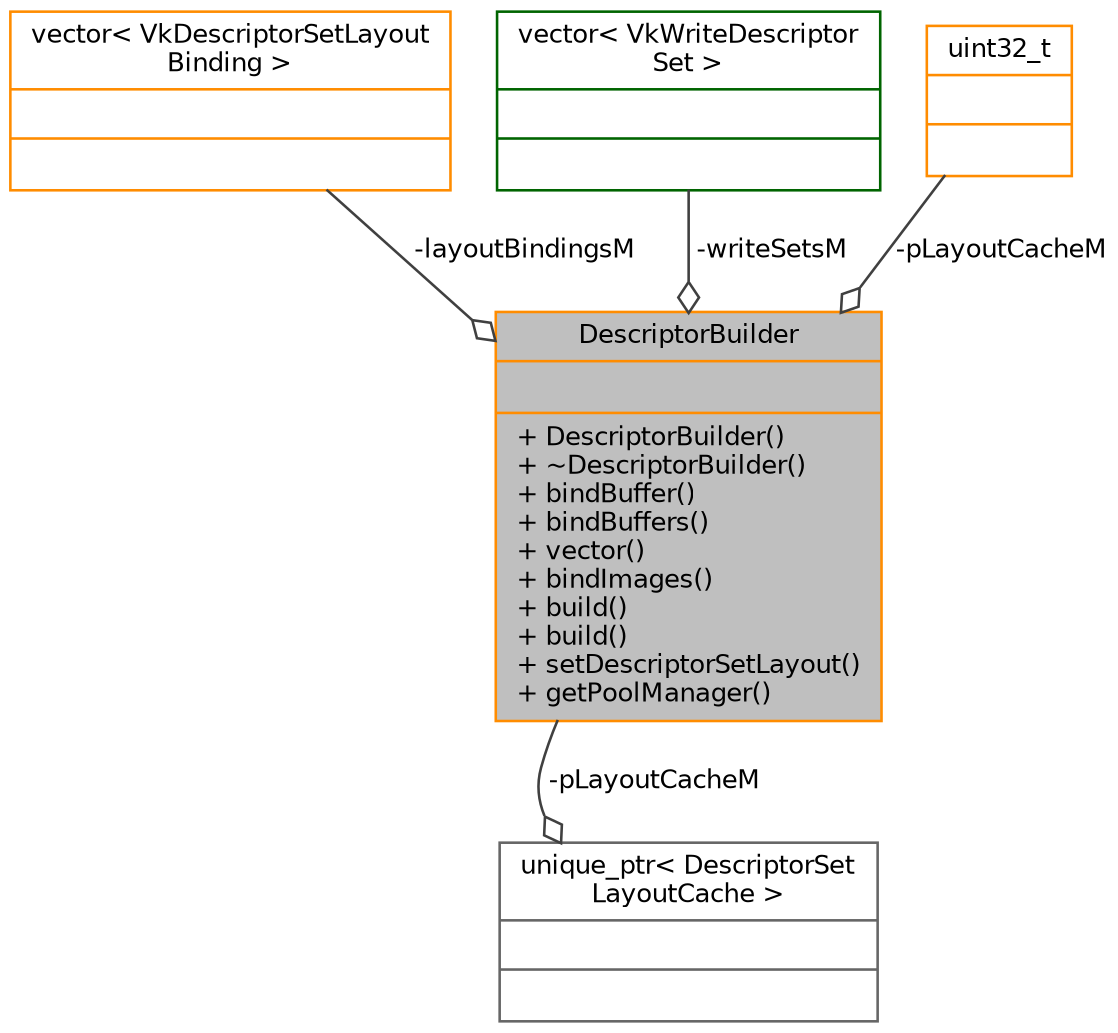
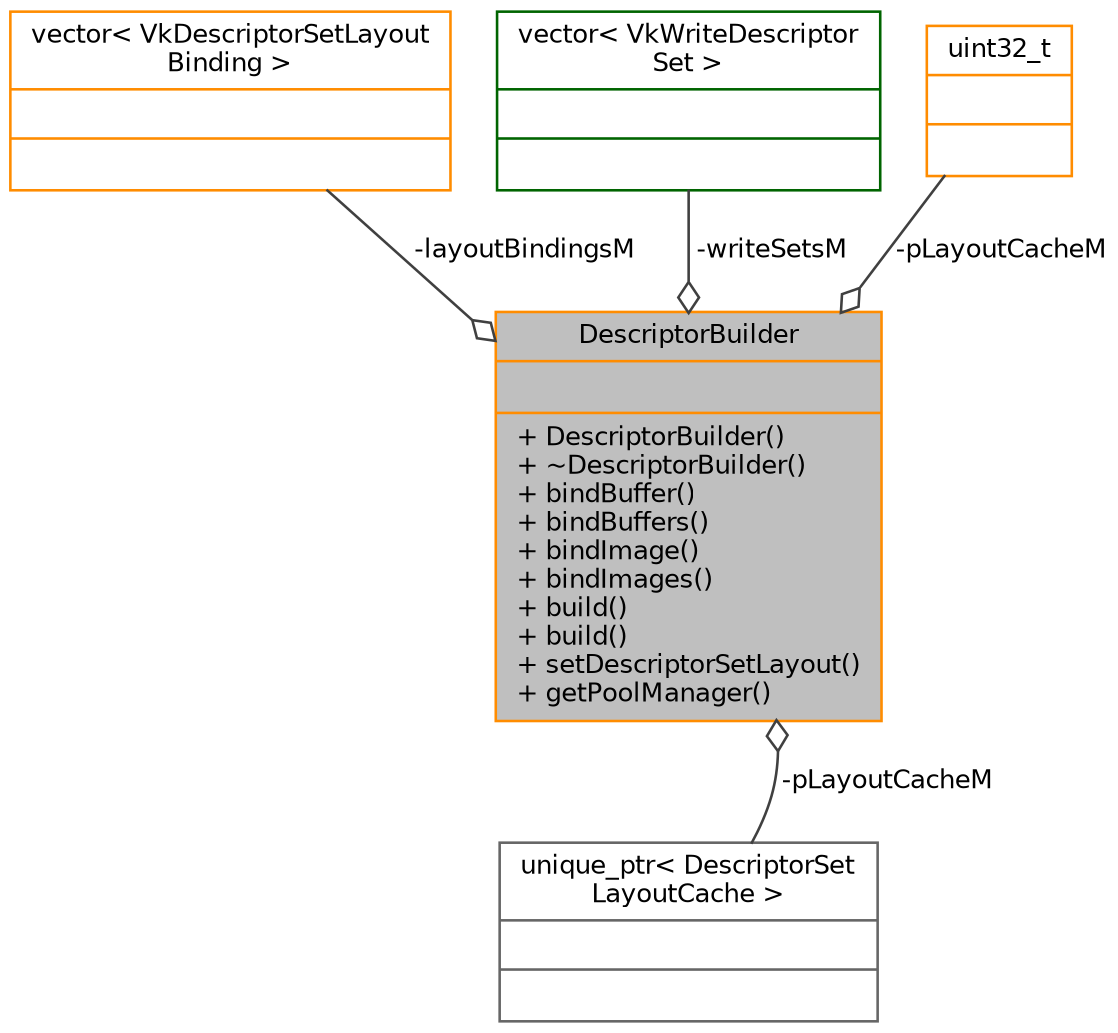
node "DescriptorBuilder": text "+ vector()" -> "+ bindImage()"
edge "DescriptorBuilder" -> "unique_ptr< DescriptorSet": reversed
